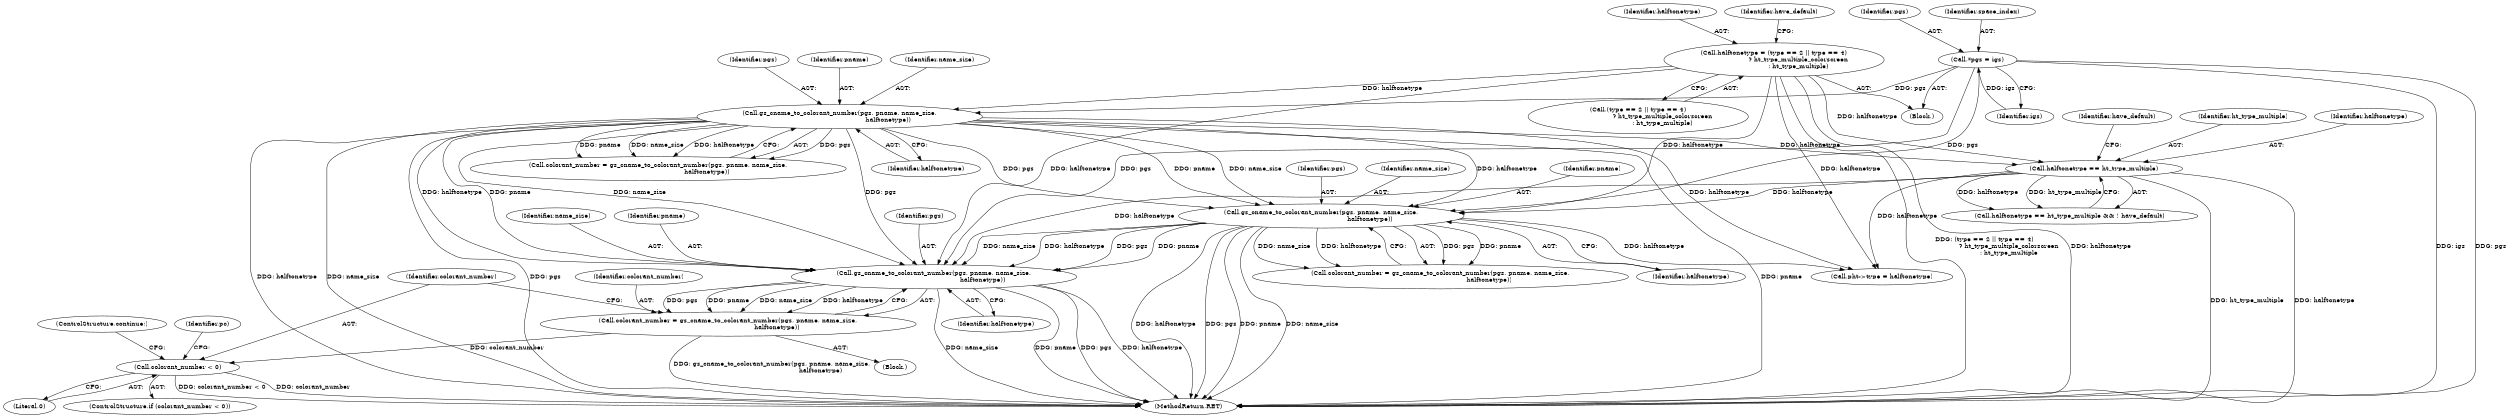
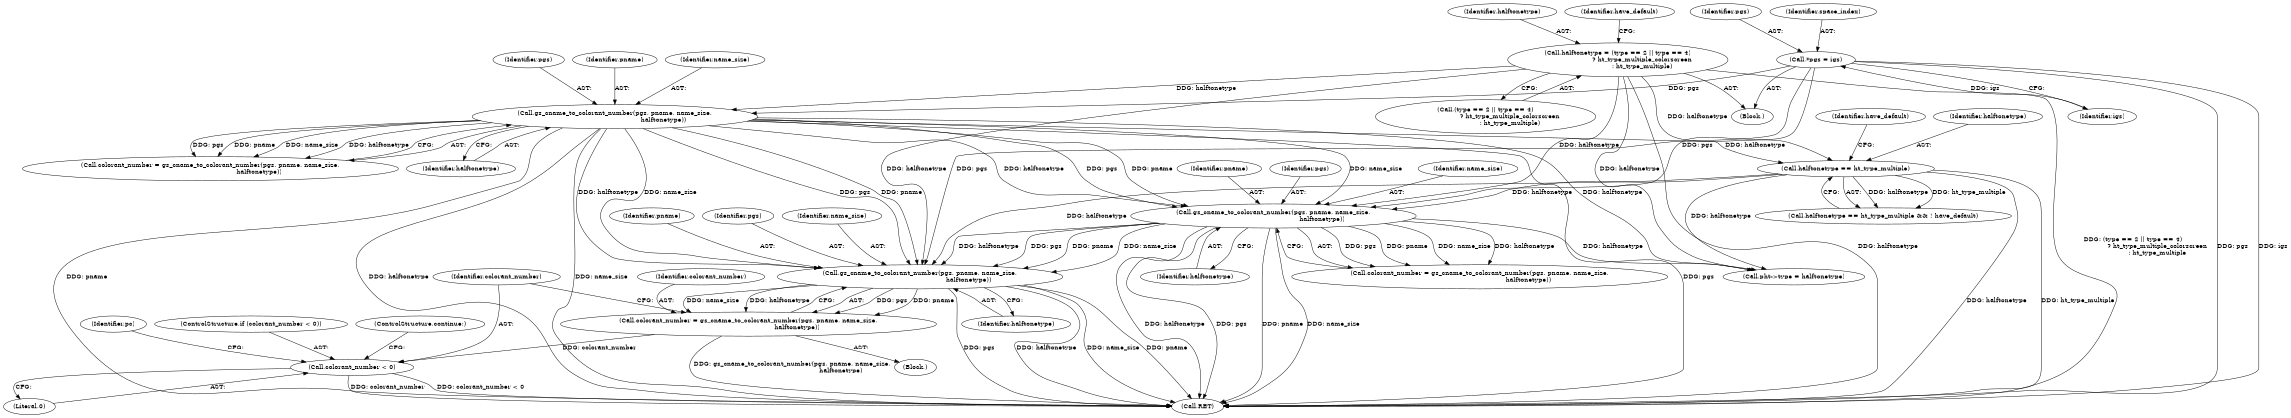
node "(Identifier,ht_type_multiple)": removed
edge "(Call,colorant_number < 0)" -> "(ControlStructure,if (colorant_number < 0))": reversed
node "(MethodReturn,RET)": label "(MethodReturn,RET)" -> "(Call,RET)"
